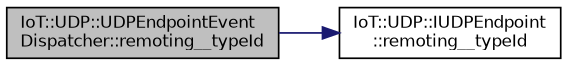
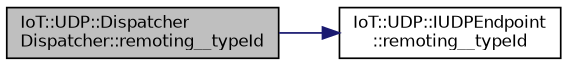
node "IoT::UDP::UDPEndpointEvent Dispatcher::remoting__typeId": label "IoT::UDP::UDPEndpointEvent Dispatcher::remoting__typeId" -> "IoT::UDP::Dispatcher Dispatcher::remoting__typeId"
